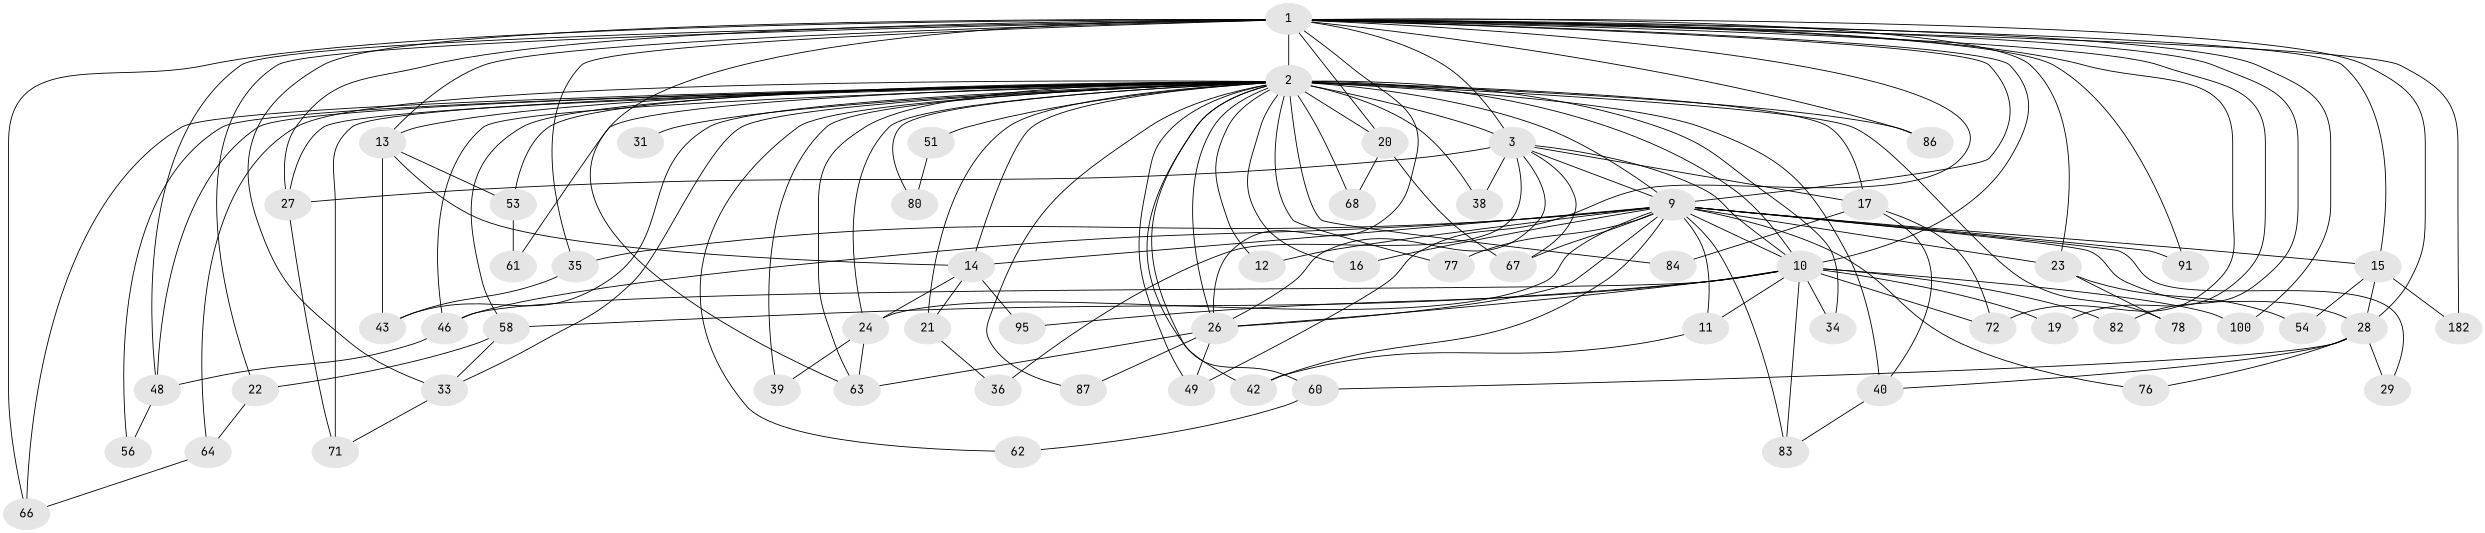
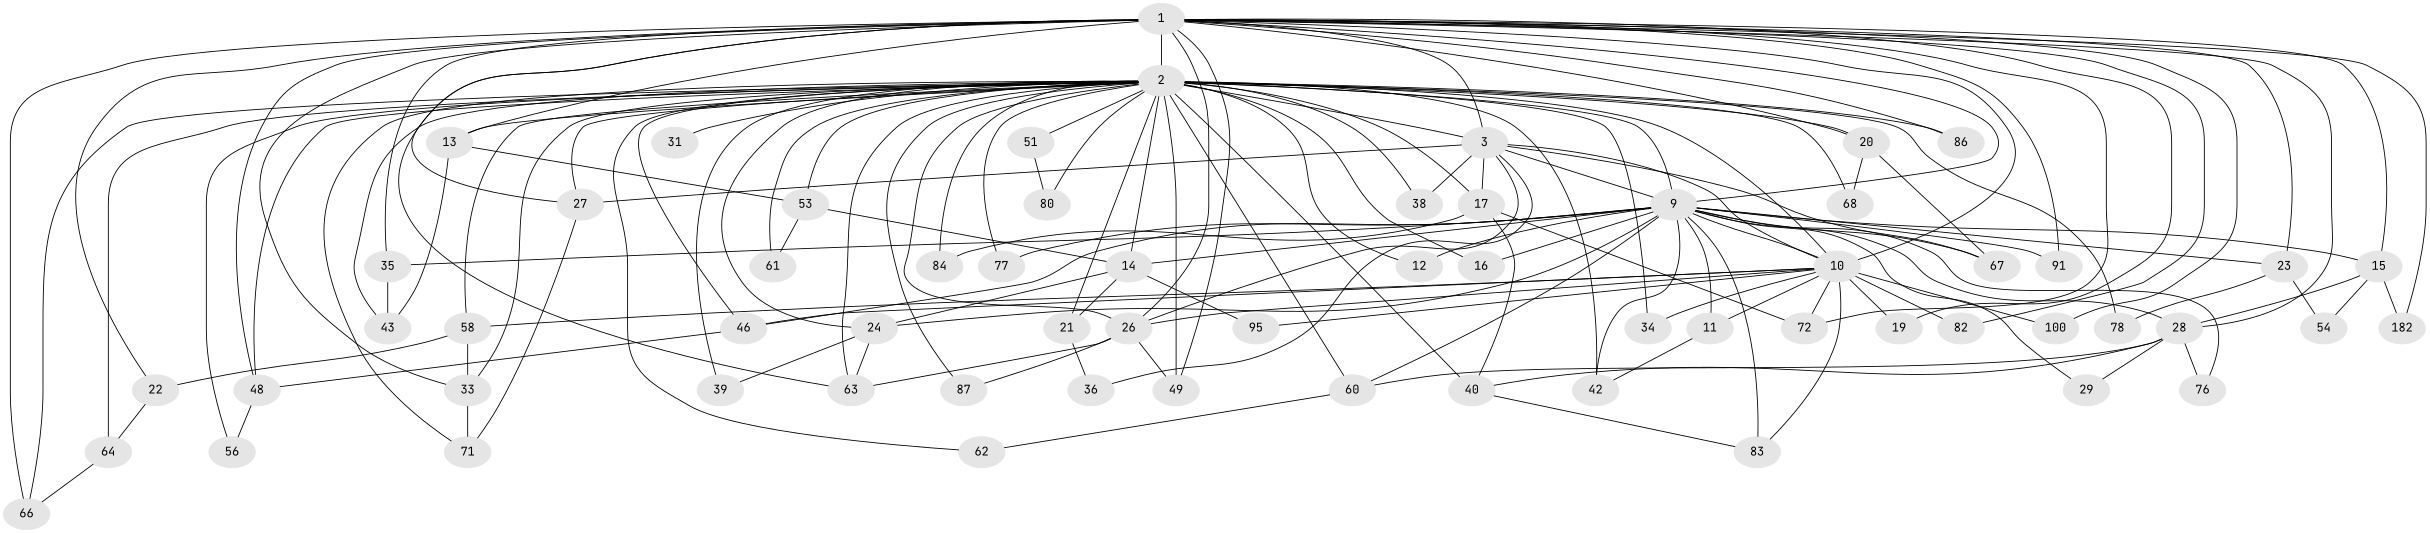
edge "13" -- "14": now "53" -- "14"
edge "9" -- "26": now "9" -- "60"
